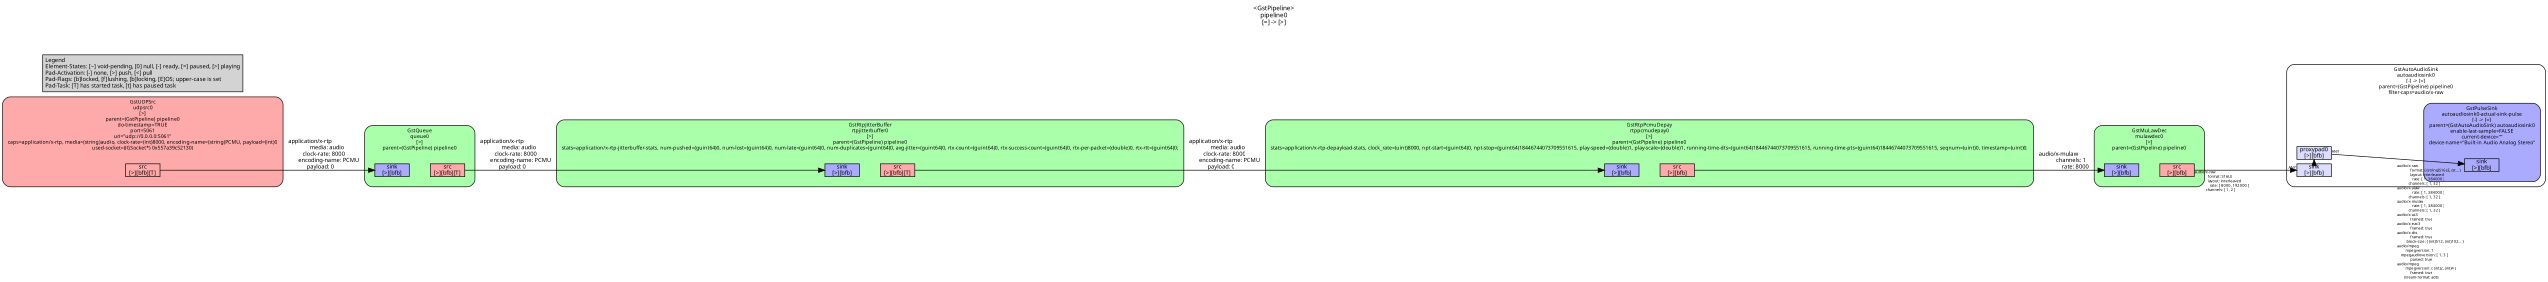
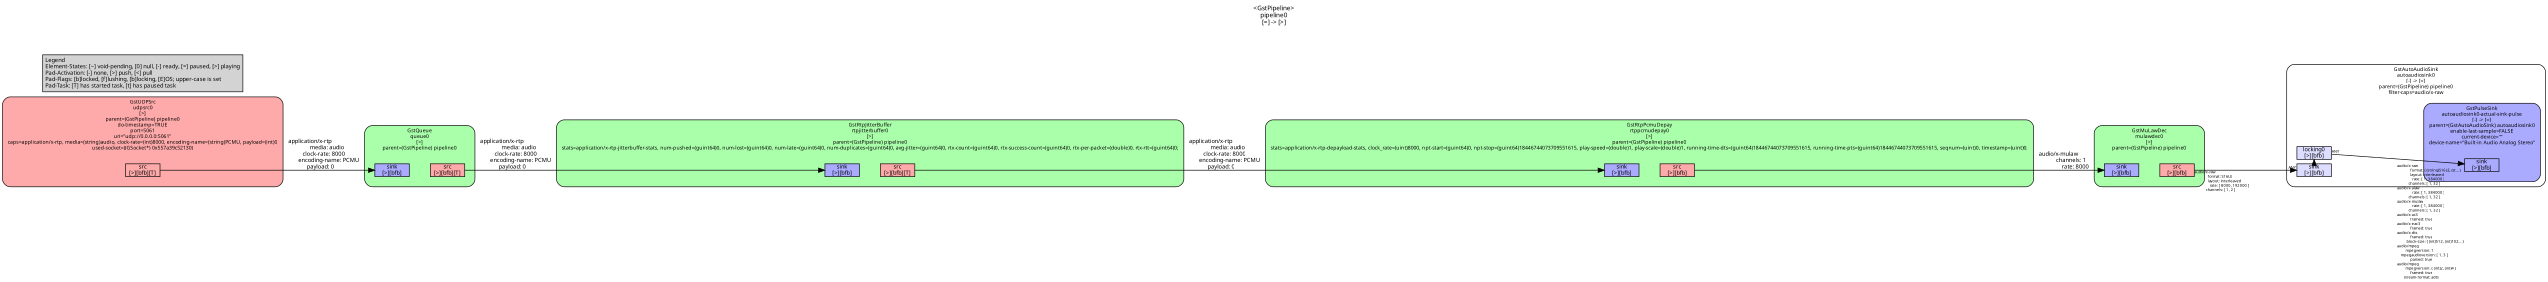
node "proxypad0 [>][bfb]": label "proxypad0 [>][bfb]" -> "locking0 [>][bfb]"
